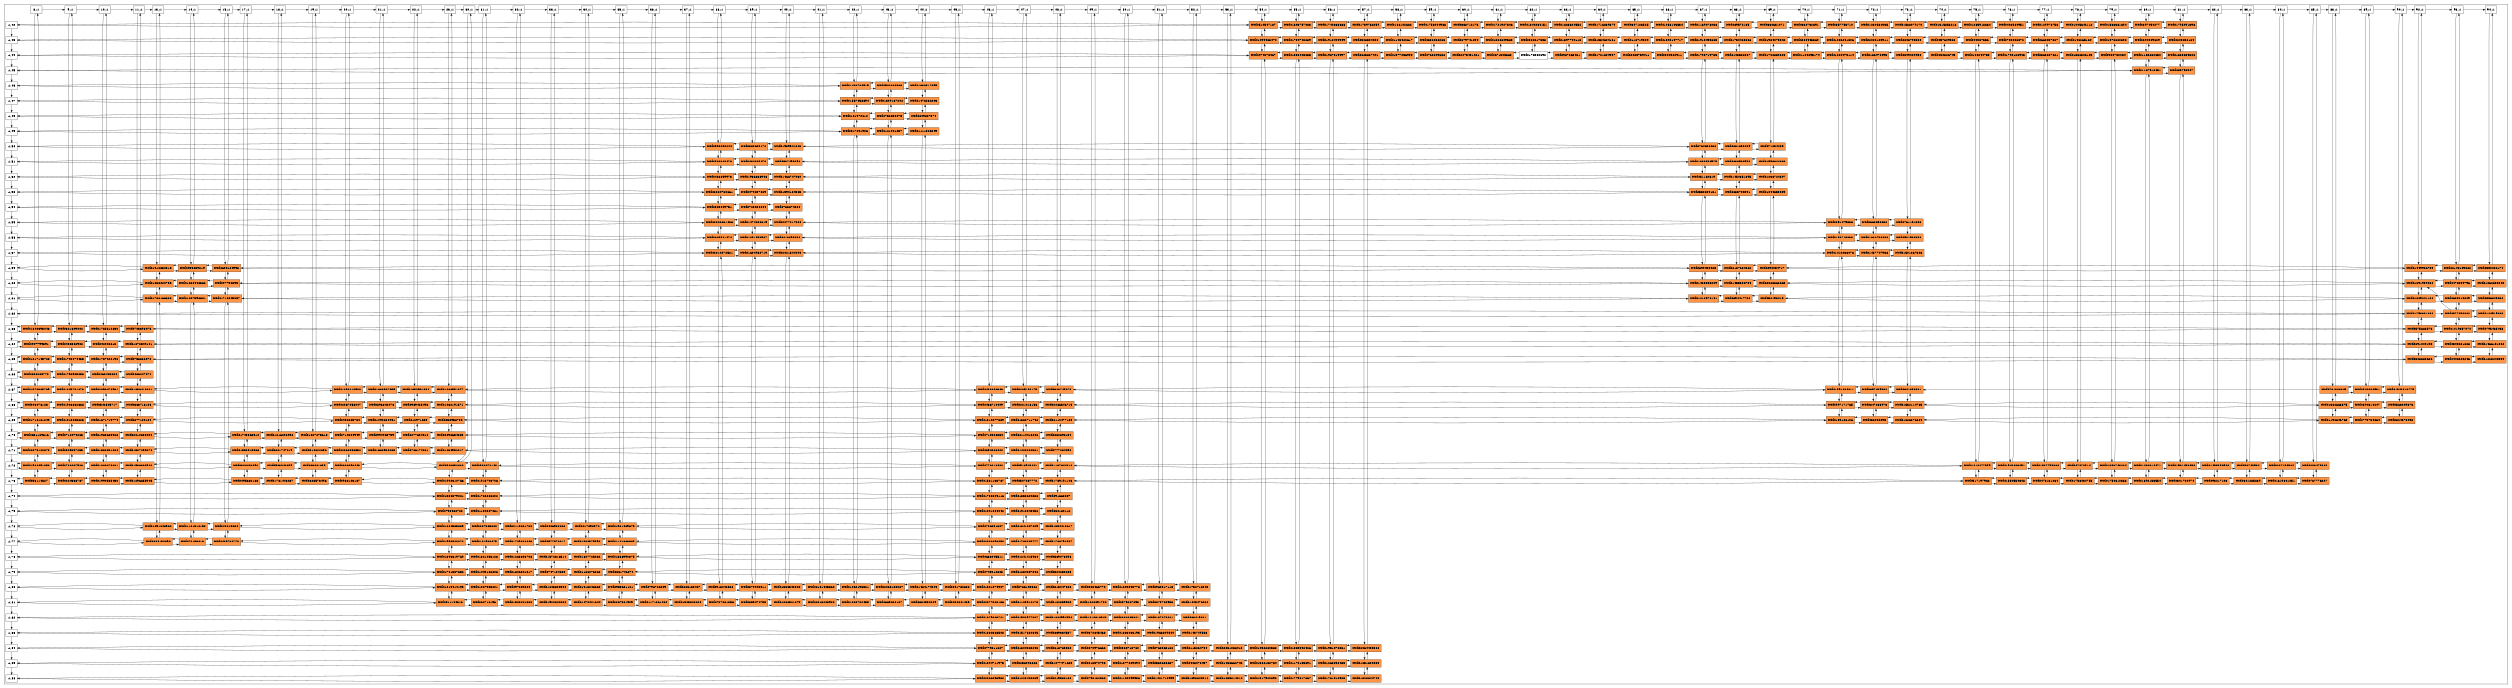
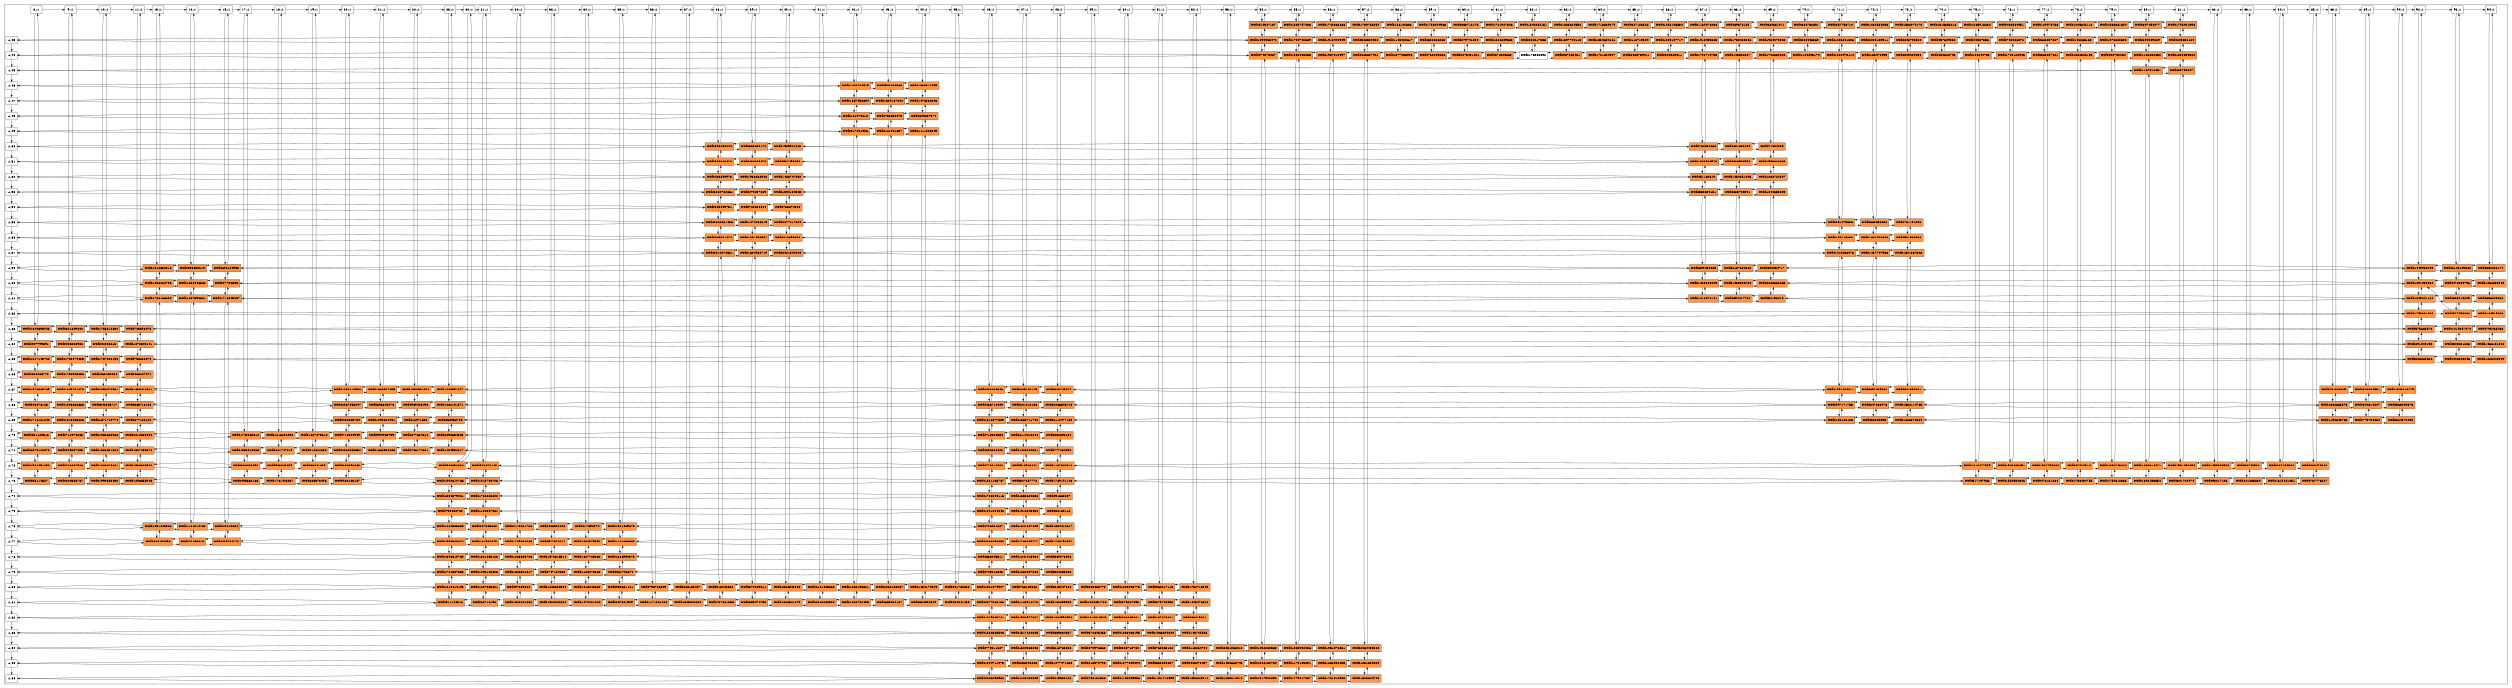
node "-1,42": removed
